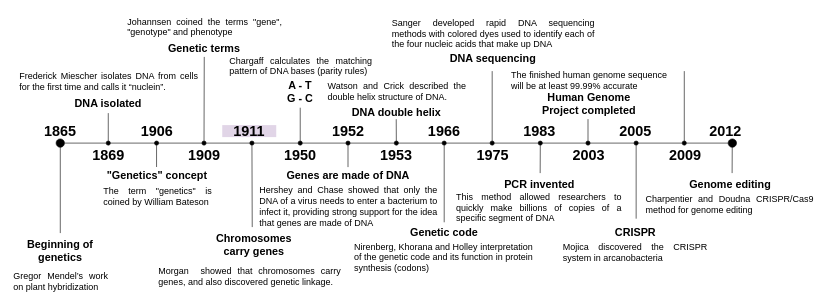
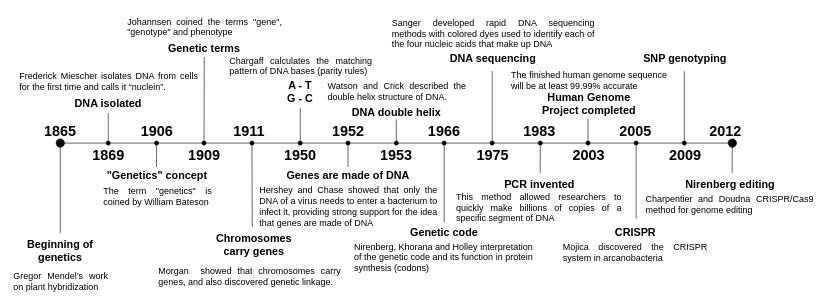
node "SNP genotyping": added
node "1911": fillcolor #e1d5e7 -> #ffffff
node "Genome editing": label "Genome editing" -> "Nirenberg editing"
